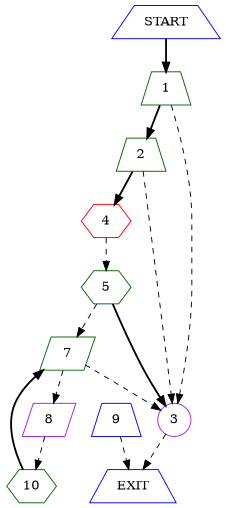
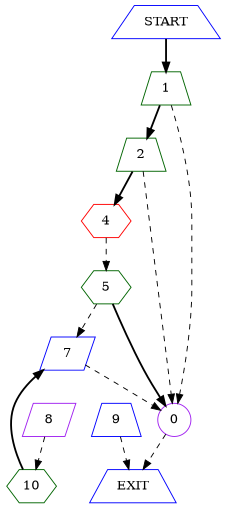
node "7": color darkgreen -> blue
edge "7" -> "8": removed
node "3": label "3" -> "0"
